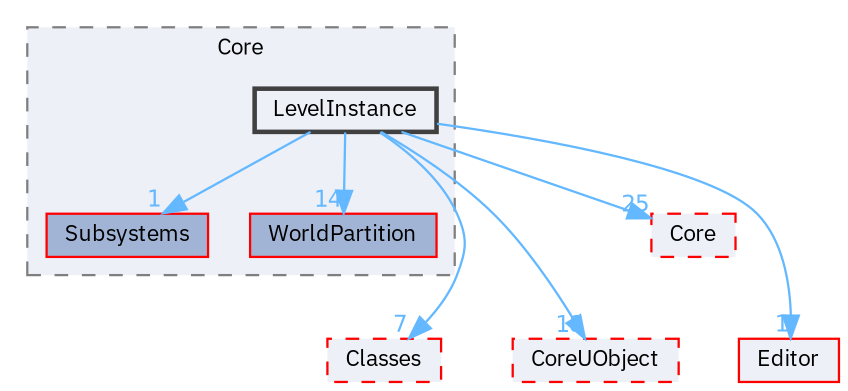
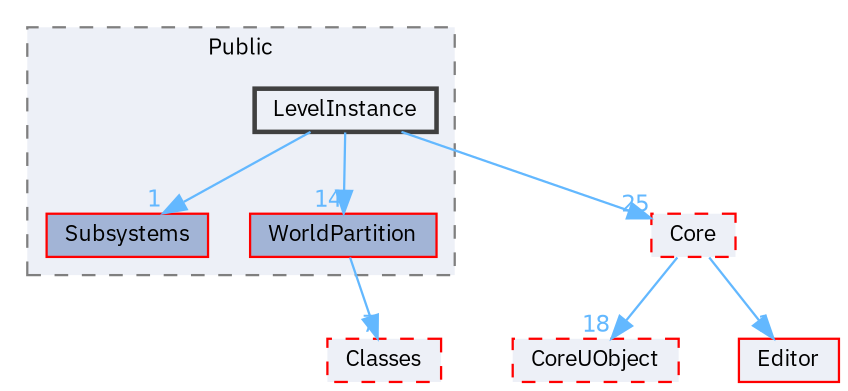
cluster "Core": label "Core" -> "Public"
edge "LevelInstance" -> "Editor": now "Core" -> "Editor"
edge "LevelInstance" -> "CoreUObject": now "Core" -> "CoreUObject"
edge "LevelInstance" -> "Classes": now "WorldPartition" -> "Classes"
